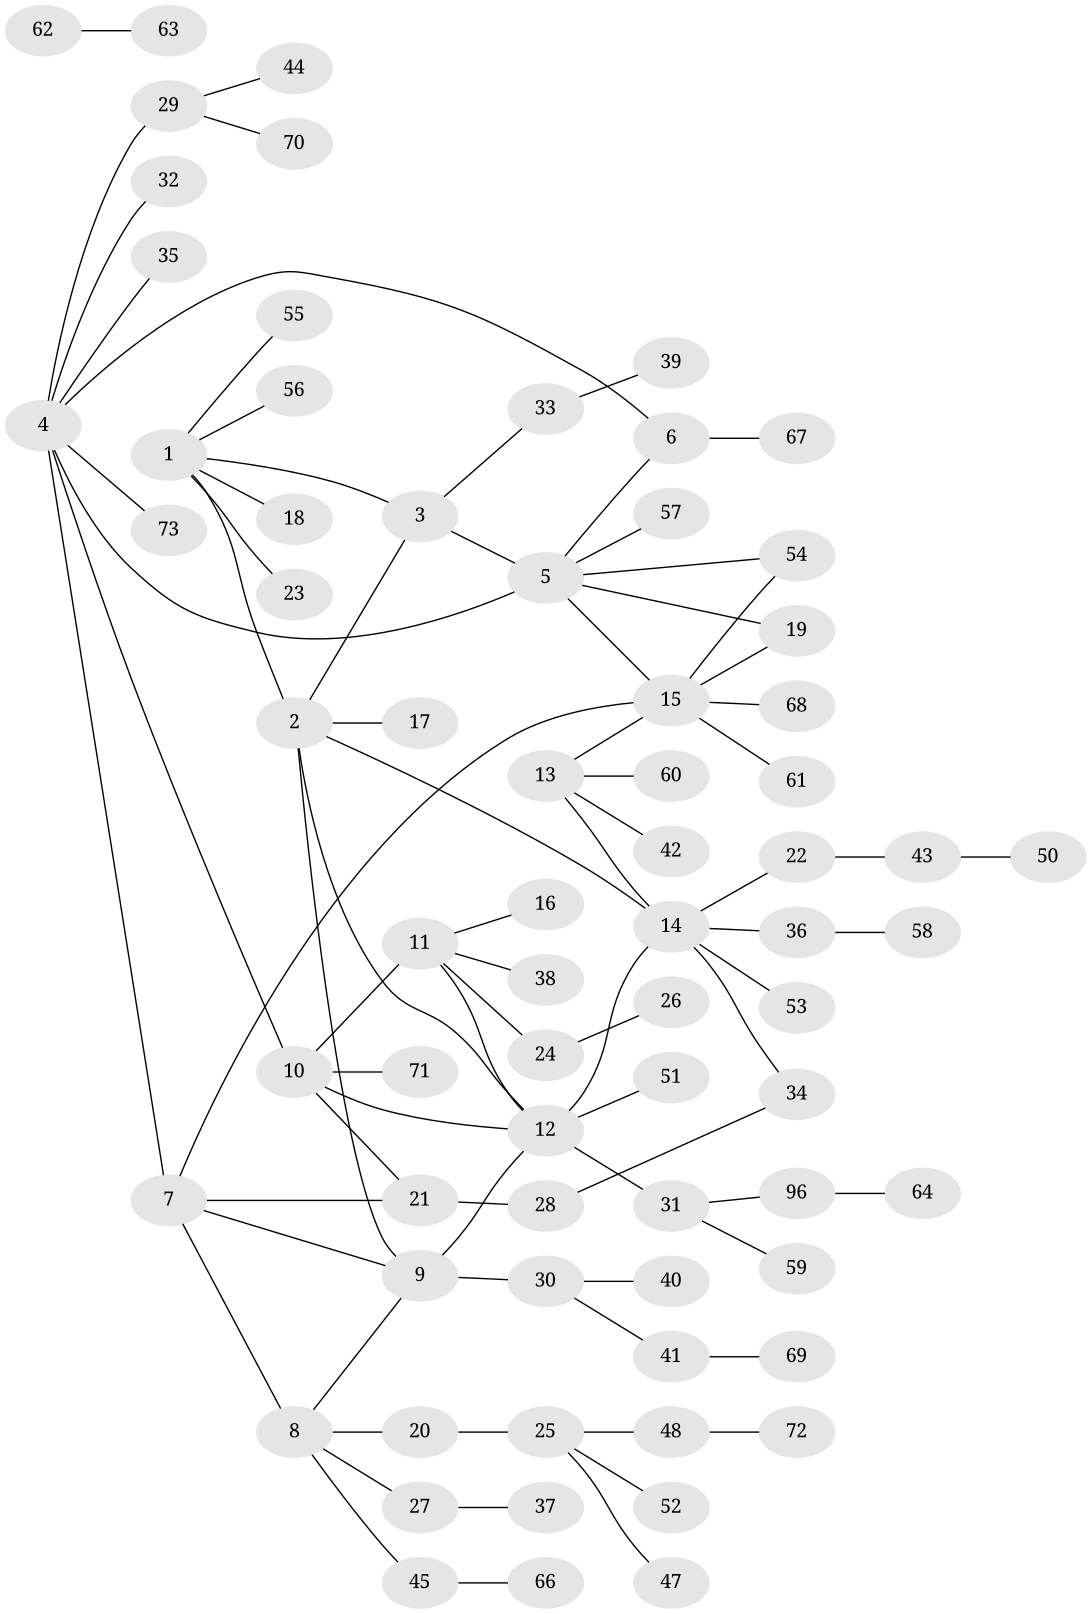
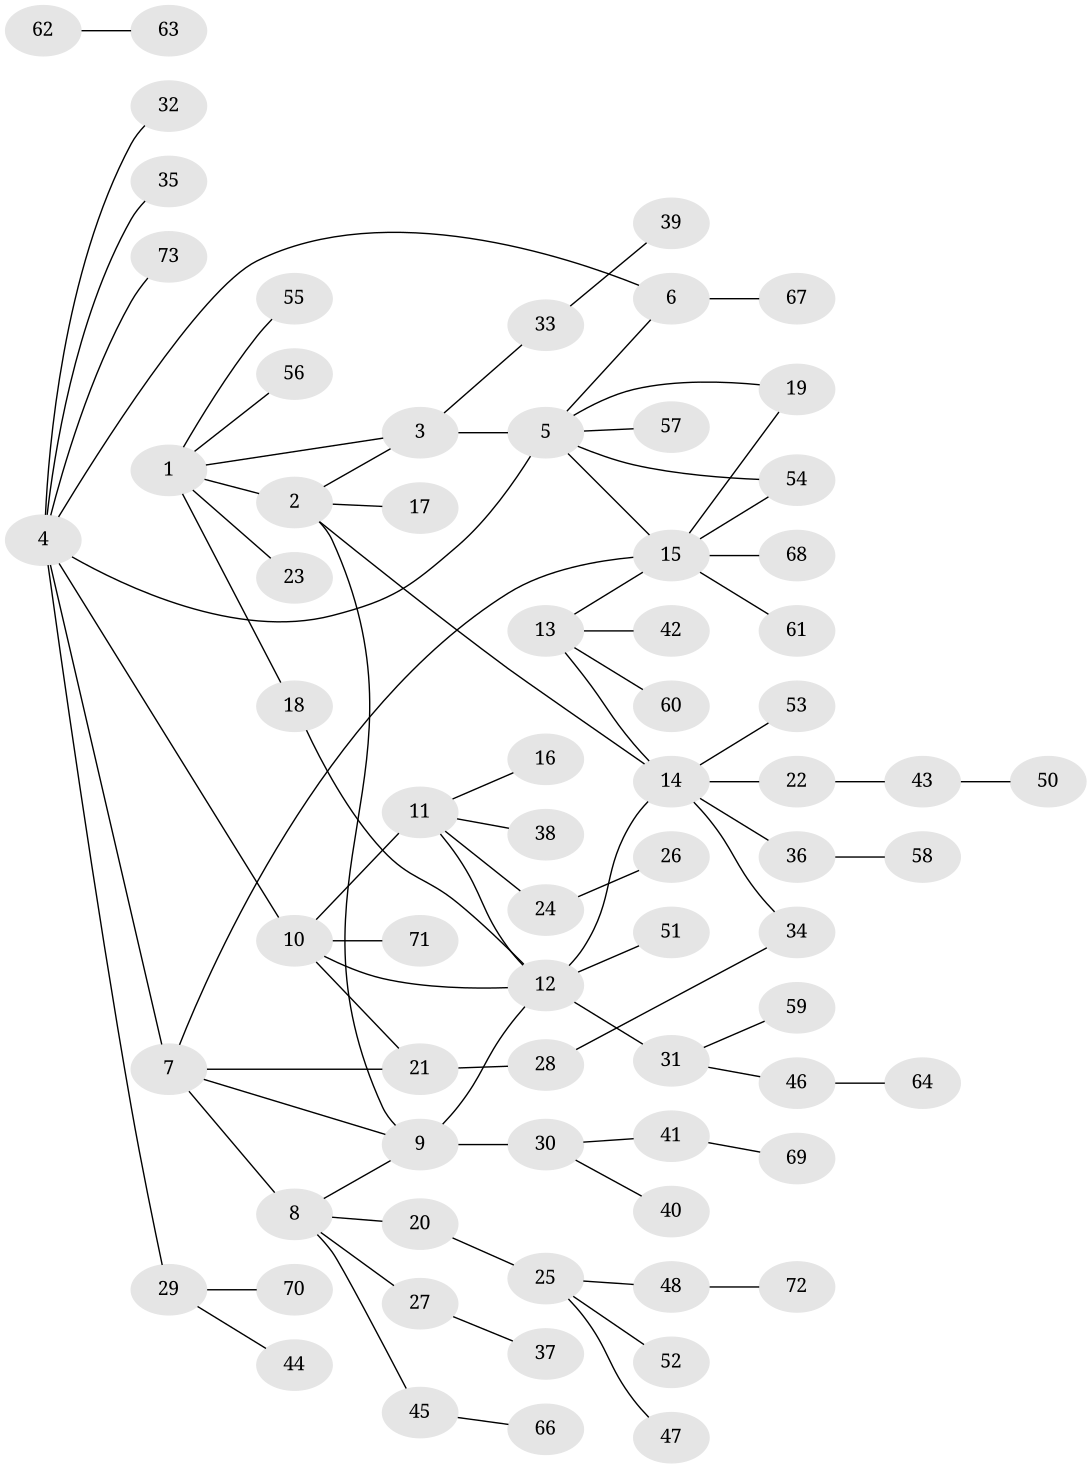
edge "2" -- "12": now "18" -- "12"
node "96": label "96" -> "46"
